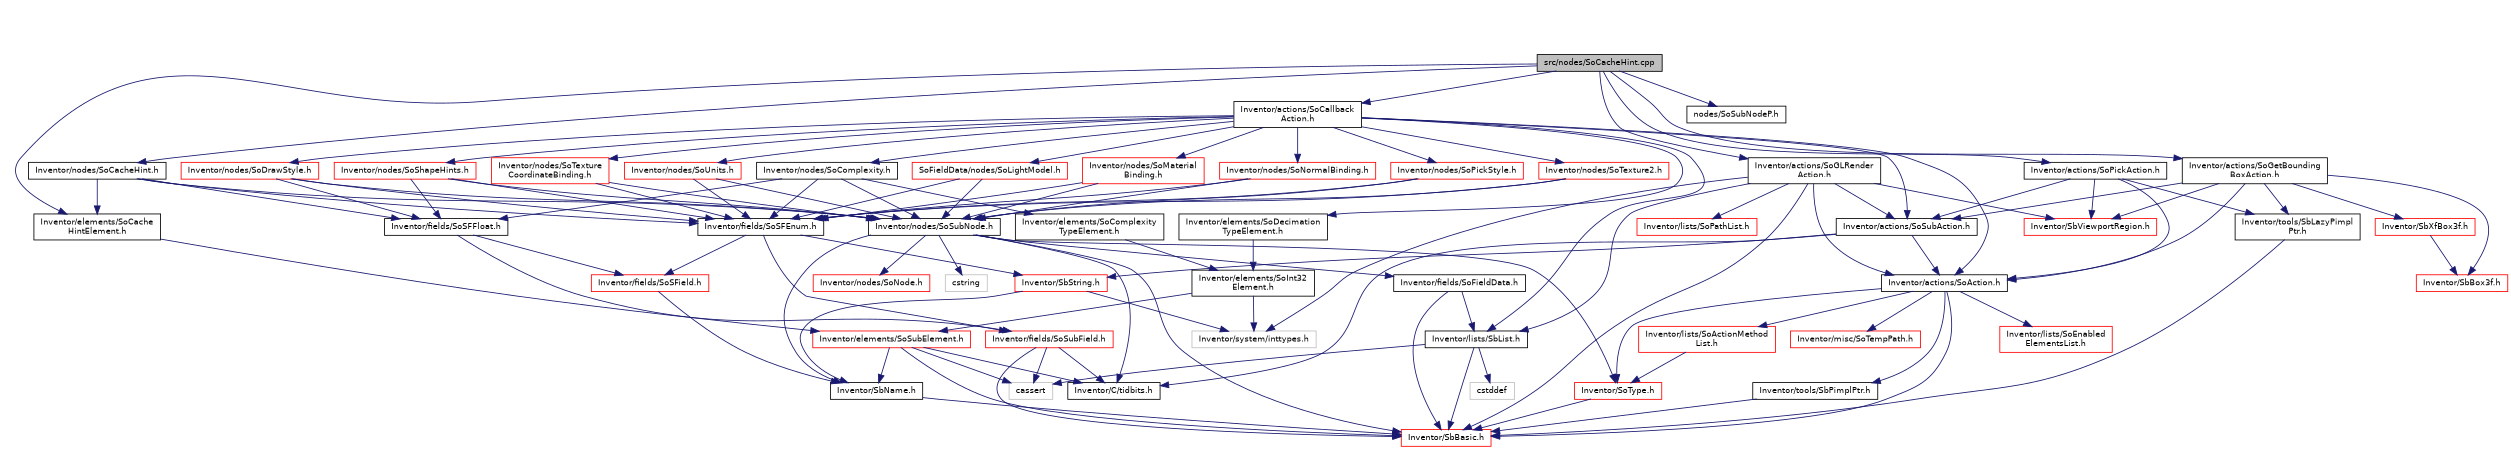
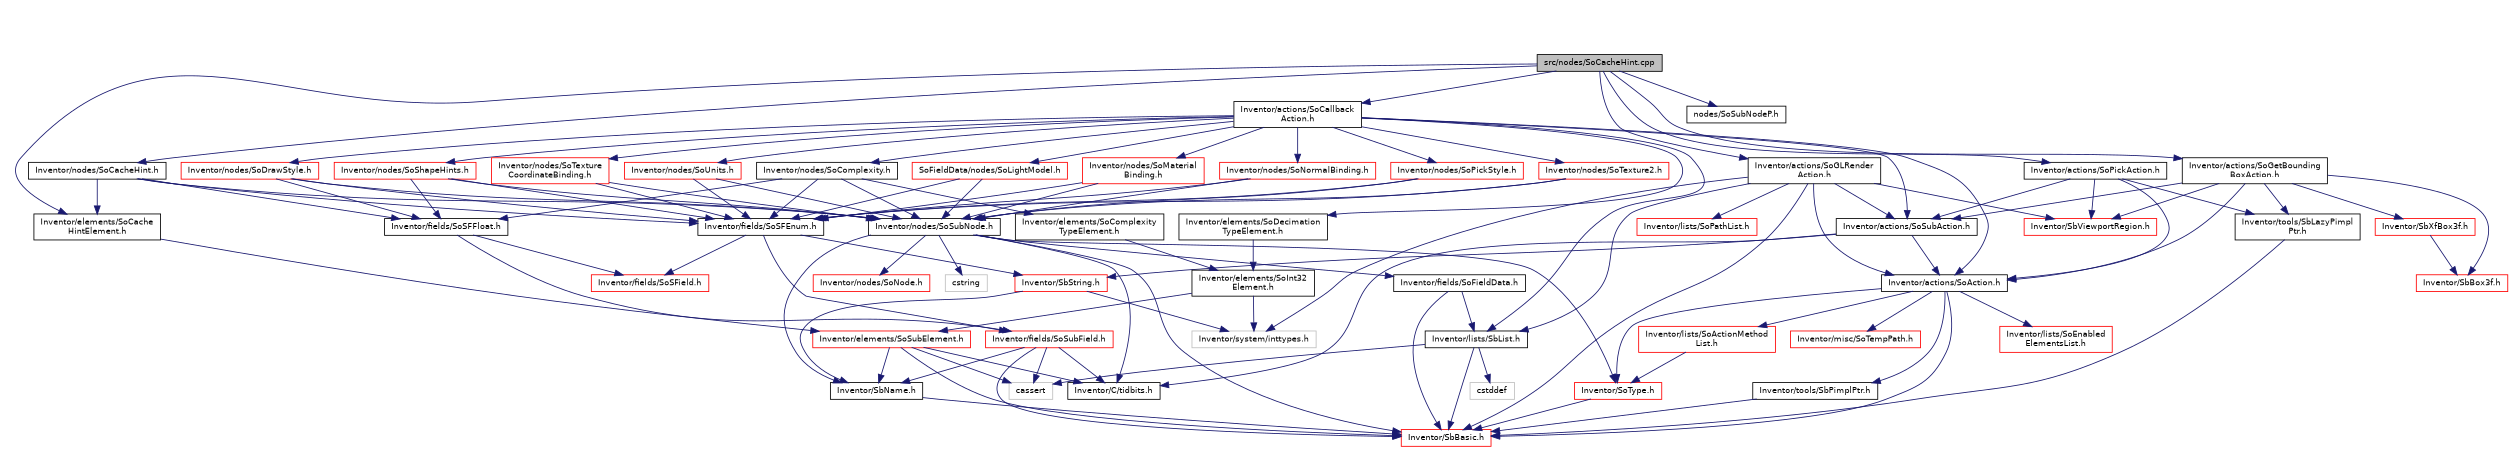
edge "Inventor/fields/SoSField.h" -> "Inventor/SbName.h": now "Inventor/fields/SoSubField.h" -> "Inventor/SbName.h"
